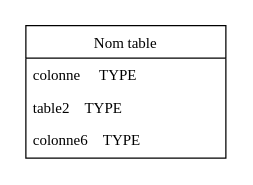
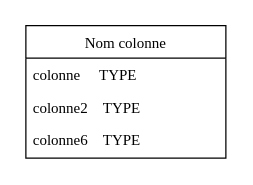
node "Nom table": label "Nom table" -> "Nom colonne"
node "table2 TYPE": label "table2 TYPE" -> "colonne2 TYPE"
